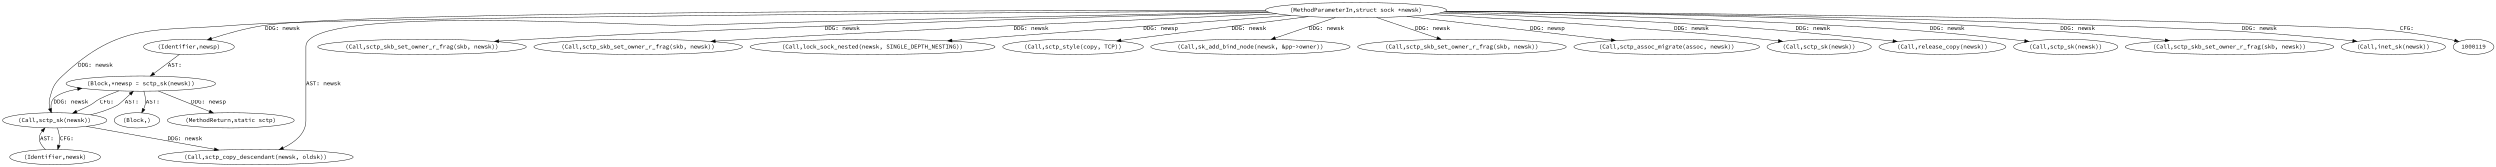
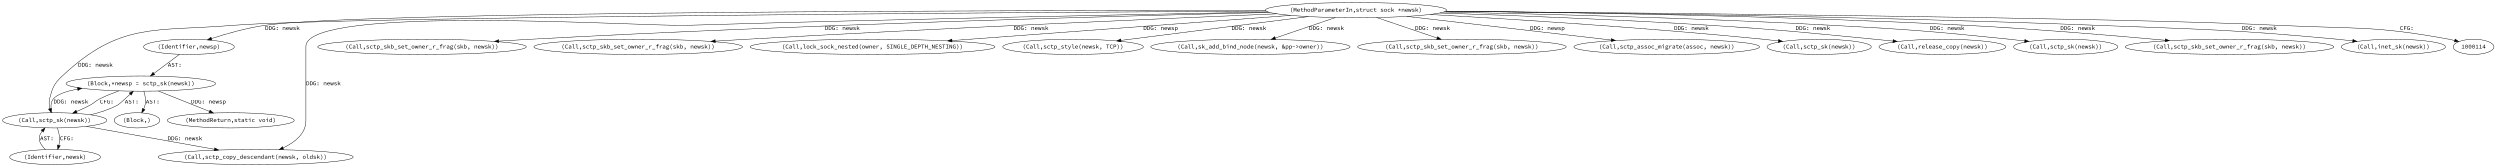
node "(Call,lock_sock_nested(newsk, SINGLE_DEPTH_NESTING))": label "(Call,lock_sock_nested(newsk, SINGLE_DEPTH_NESTING))" -> "(Call,lock_sock_nested(owner, SINGLE_DEPTH_NESTING))"
node "(Call,sctp_style(copy, TCP))": label "(Call,sctp_style(copy, TCP))" -> "(Call,sctp_style(newsk, TCP))"
node "1000119": label "1000119" -> "1000114"
edge "(MethodParameterIn,struct sock *newsk)" -> "(Call,sctp_copy_descendant(newsk, oldsk))": label "AST: newsk" -> "DDG: newsk"
node "(MethodReturn,static sctp)": label "(MethodReturn,static sctp)" -> "(MethodReturn,static void)"
